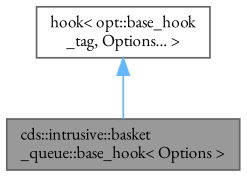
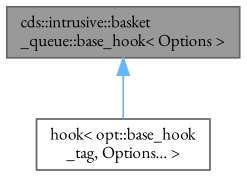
edge "cds::intrusive::basket _queue::base_hook< Options >" -> "hook< opt::base_hook _tag, Options... >": reversed
